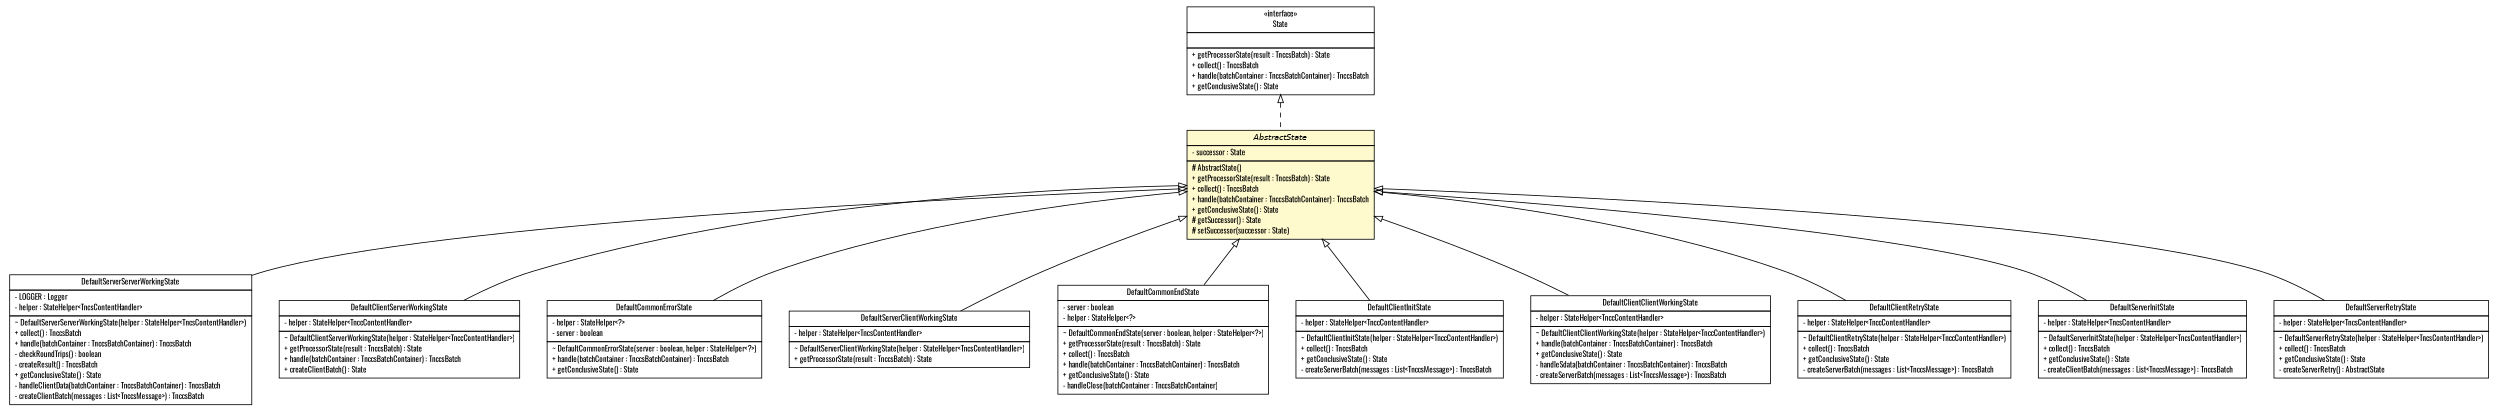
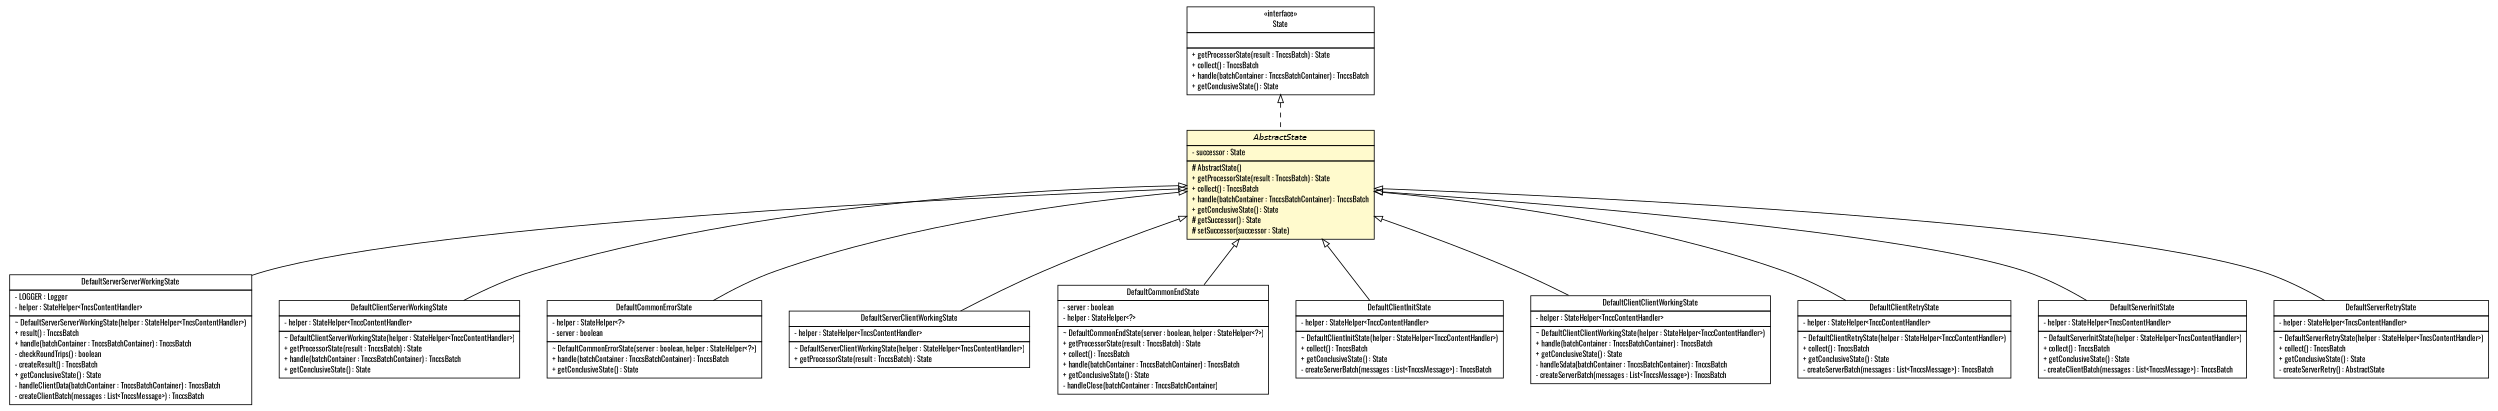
node "DefaultServerServerWorkingState": text "+ collect() : TnccsBatch" -> "+ result() : TnccsBatch"
node "DefaultClientServerWorkingState": text "+ createClientBatch() : State" -> "+ getConclusiveState() : State"
